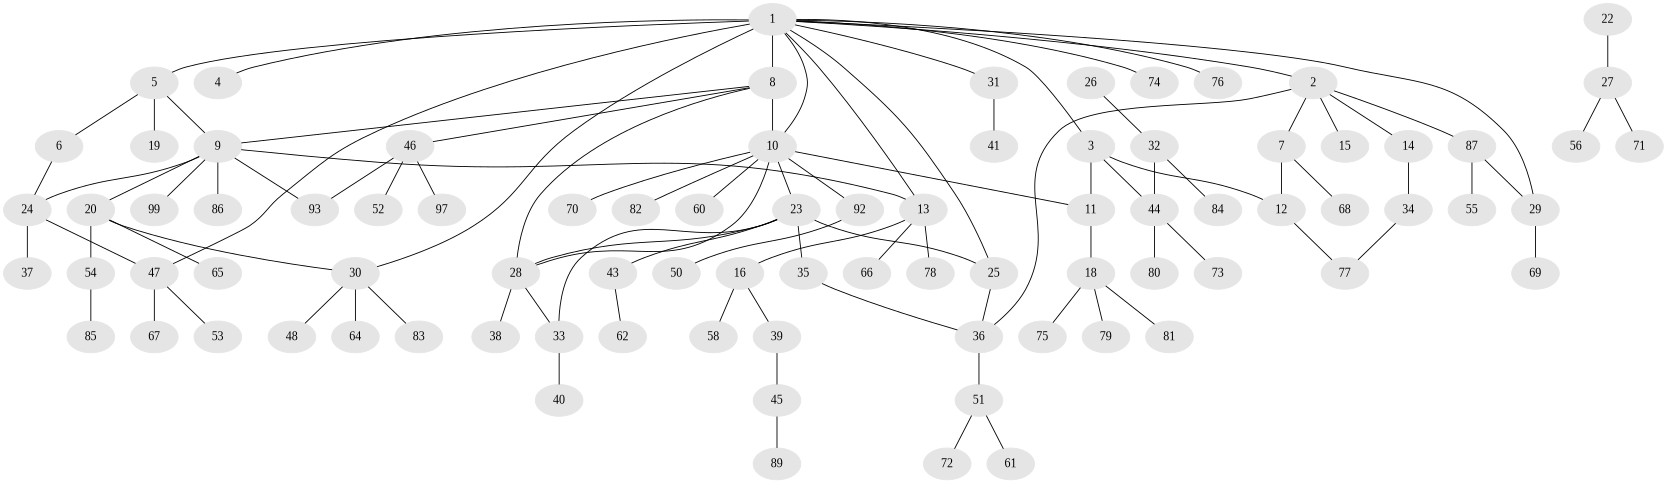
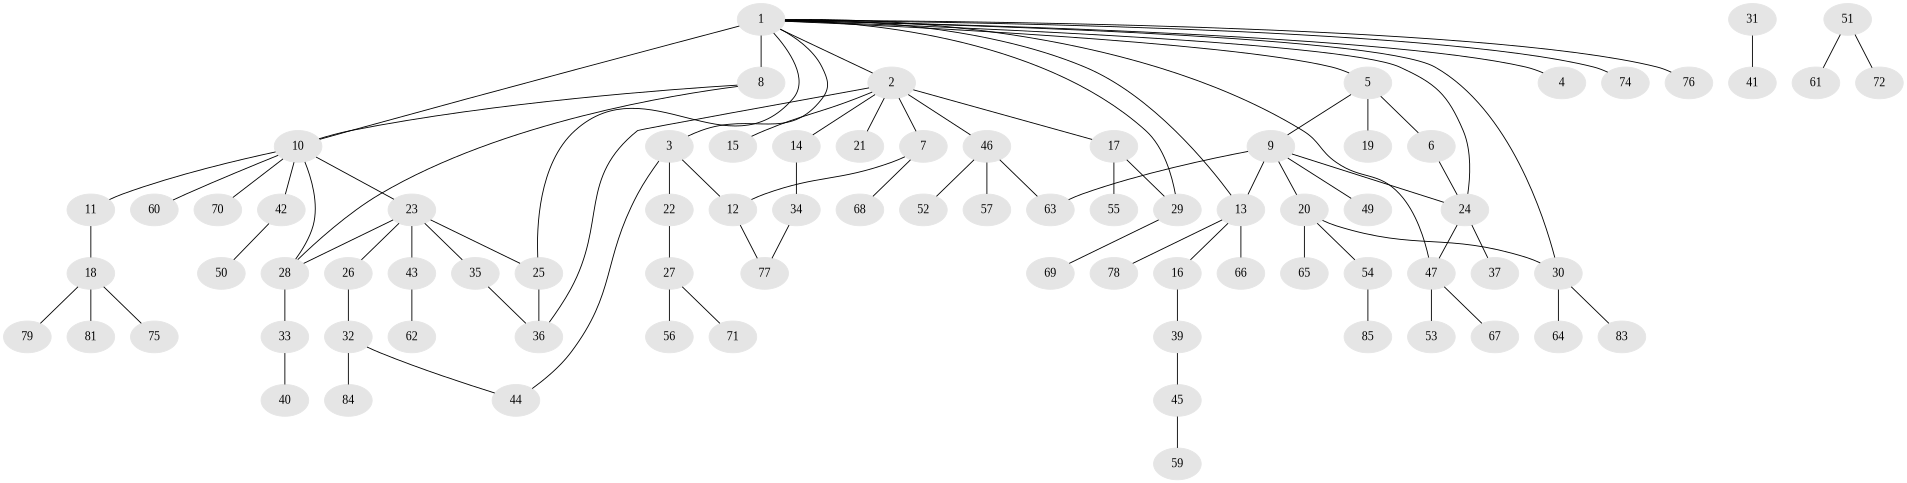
edge "1" -- "31": now "1" -- "24"
edge "8" -- "9": removed
edge "8" -- "46": now "2" -- "46"
node "21": added
node "87": label "87" -> "17"
edge "3" -- "11": now "3" -- "22"
node "99": label "99" -> "49"
node "86": removed
node "93": label "93" -> "63"
node "97": label "97" -> "57"
node "82": removed
node "92": label "92" -> "42"
edge "23" -- "33": now "23" -- "26"
node "80": removed
node "73": removed
node "48": removed
node "38": removed
node "58": removed
edge "36" -- "51": removed
node "89": label "89" -> "59"
